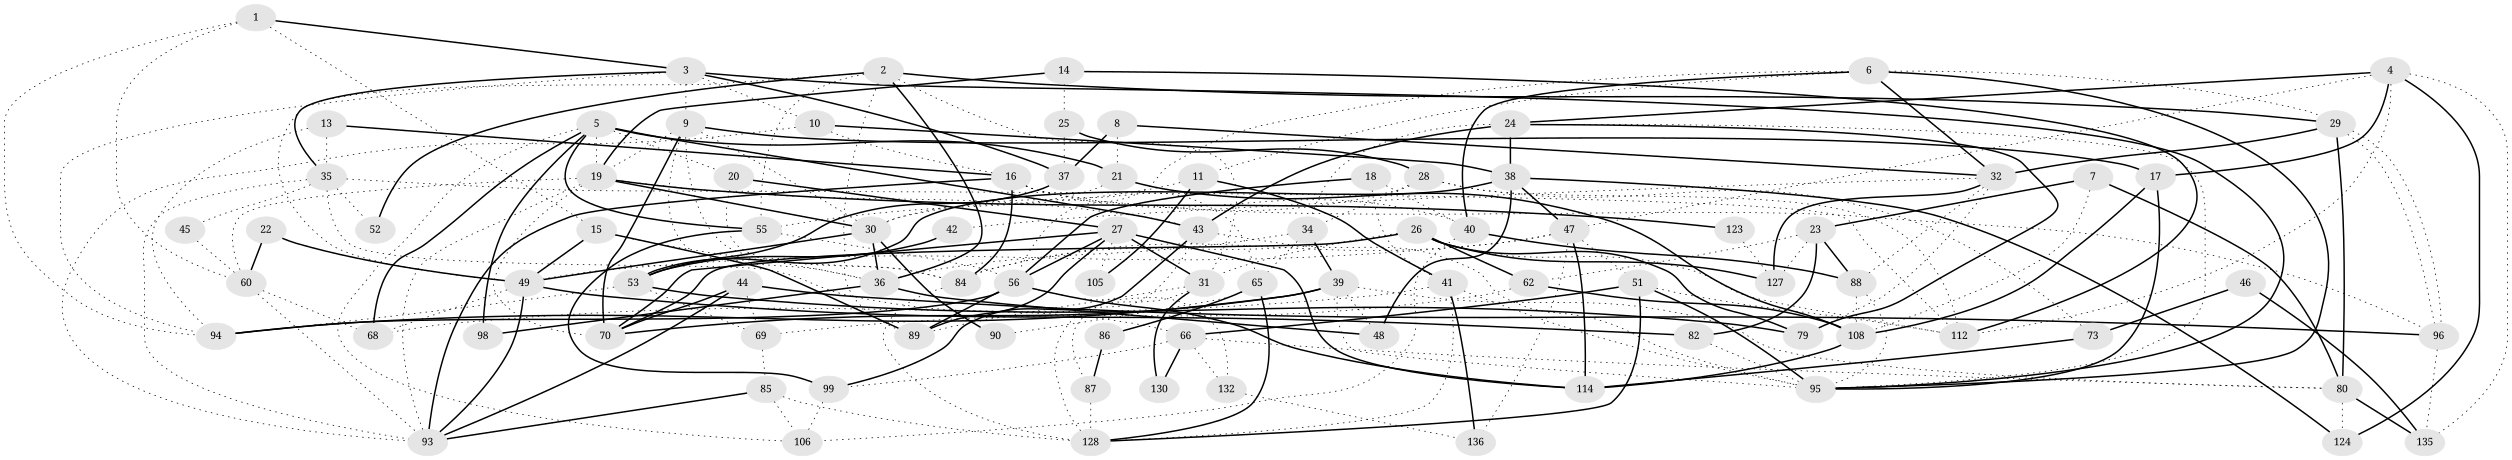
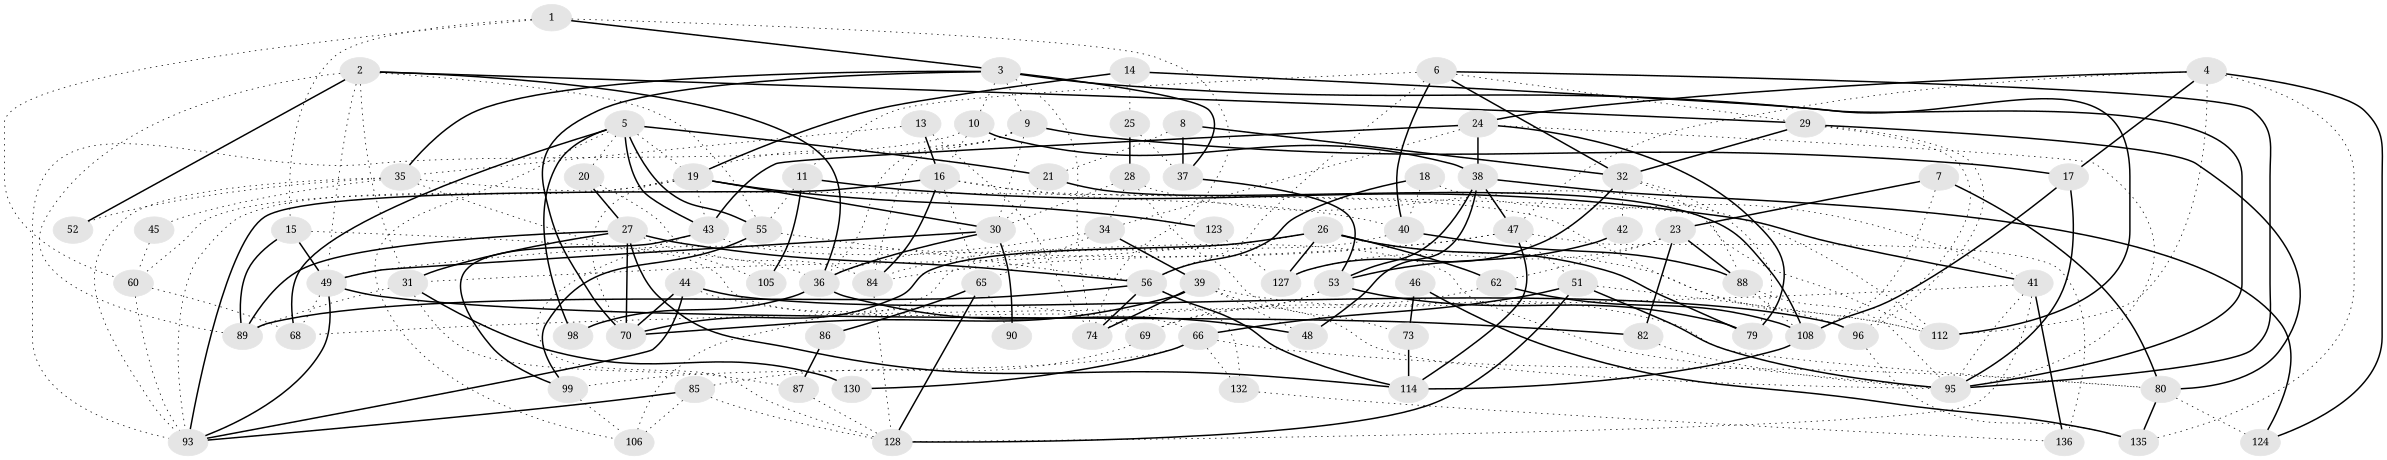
edge "9" -- "70": now "3" -- "70"
node "22": removed
node "94": label "94" -> "74"
